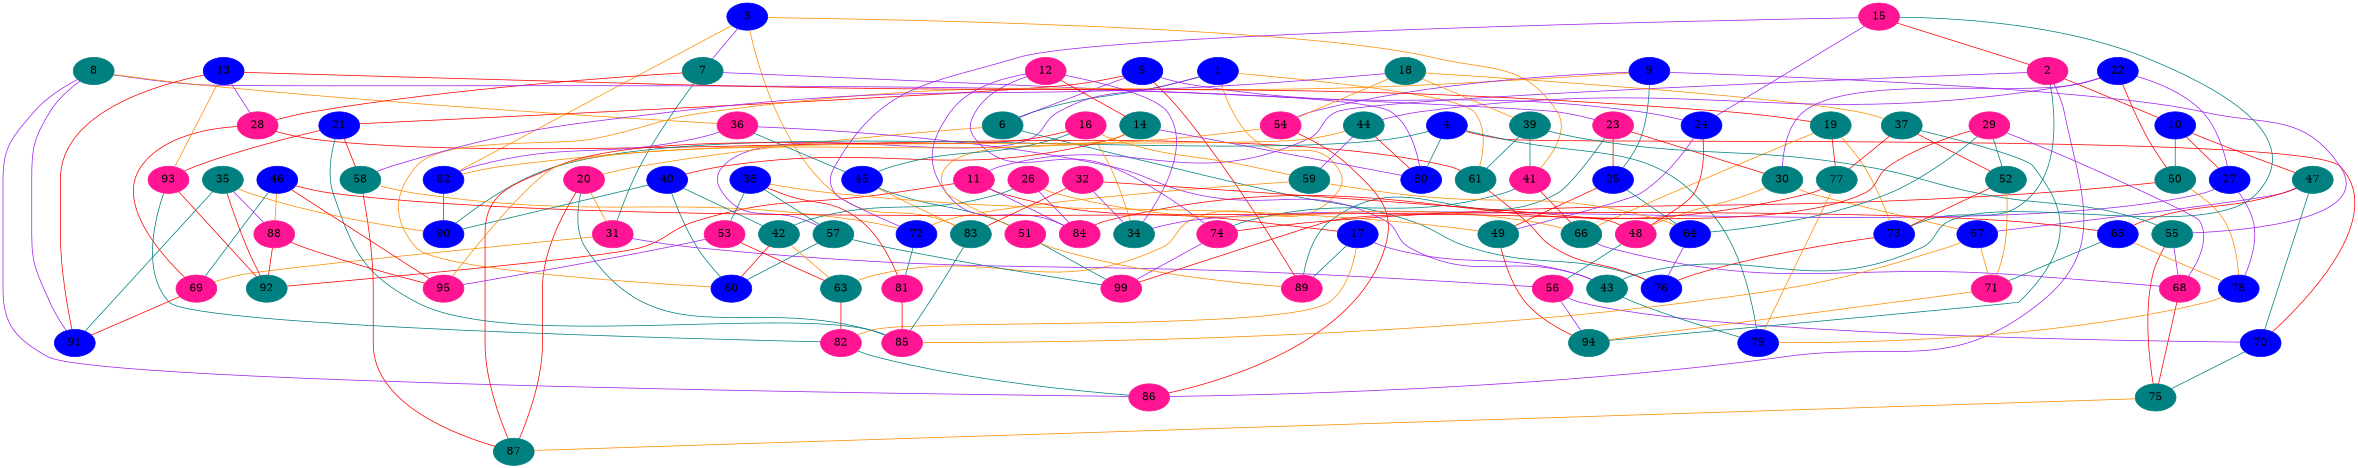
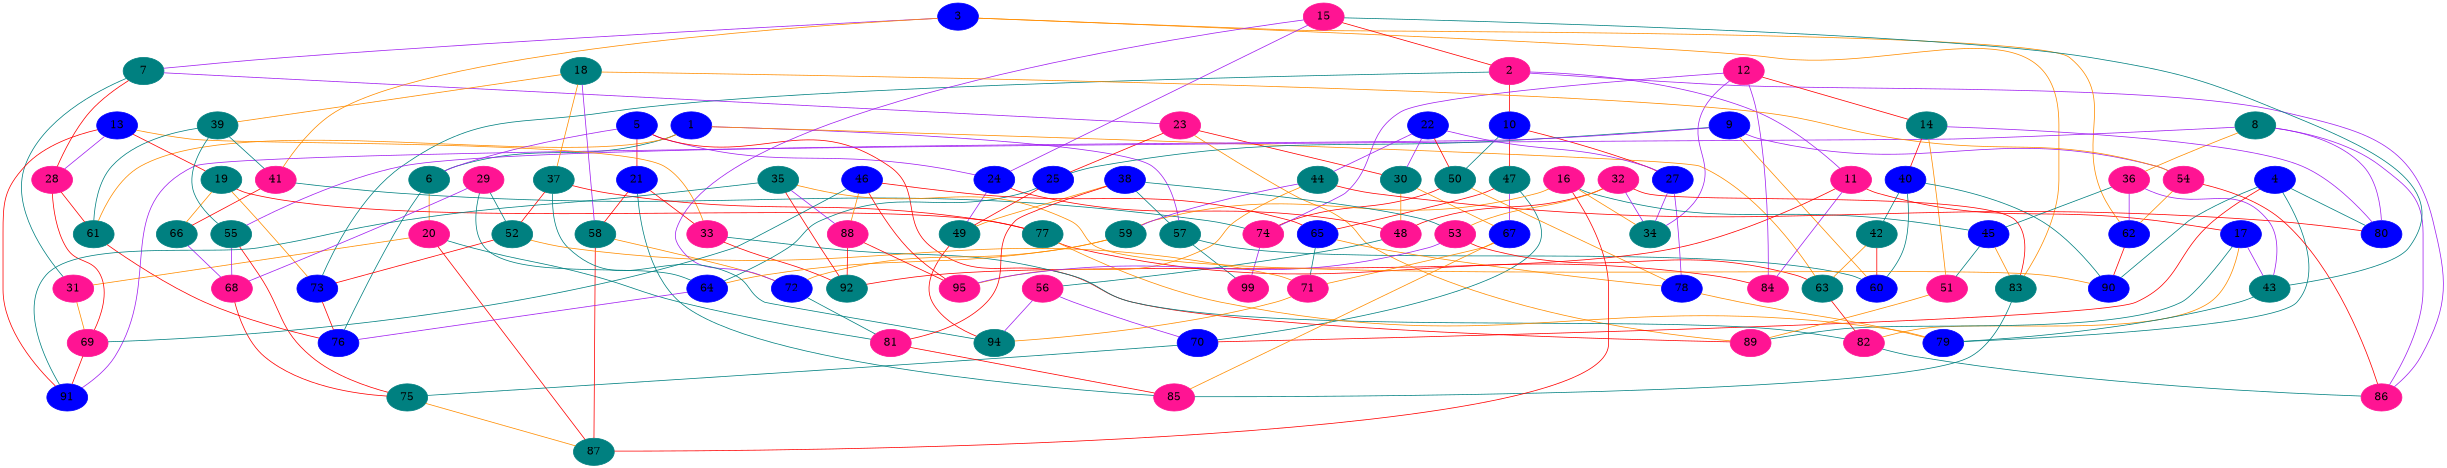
node "93": label "93" -> "33"
node "26": removed
edge "23" -- "89": color teal -> darkorange
edge "32" -- "53": added
edge "29" -- "99": removed
edge "51" -- "99": removed
edge "31" -- "56": removed
edge "20" -- "85": now "20" -- "81"
